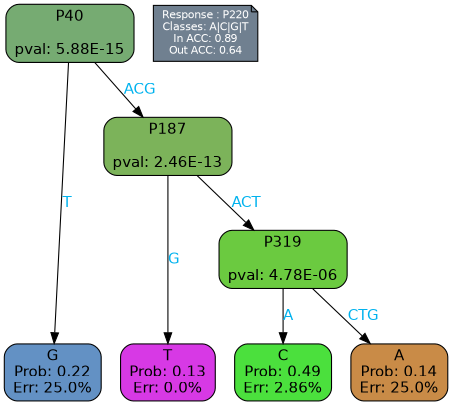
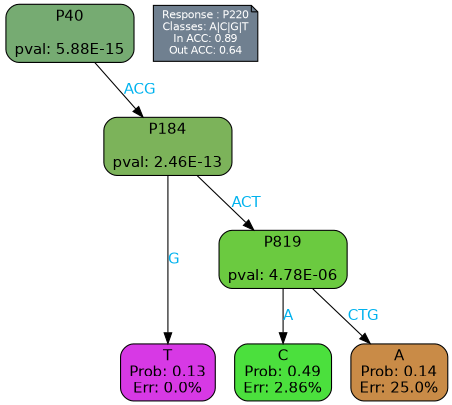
node "P187 pval: 2.46E-13": label "P187 pval: 2.46E-13" -> "P184 pval: 2.46E-13"
node "P319 pval: 4.78E-06": label "P319 pval: 4.78E-06" -> "P819 pval: 4.78E-06"
node "G Prob: 0.22 Err: 25.0%": removed
